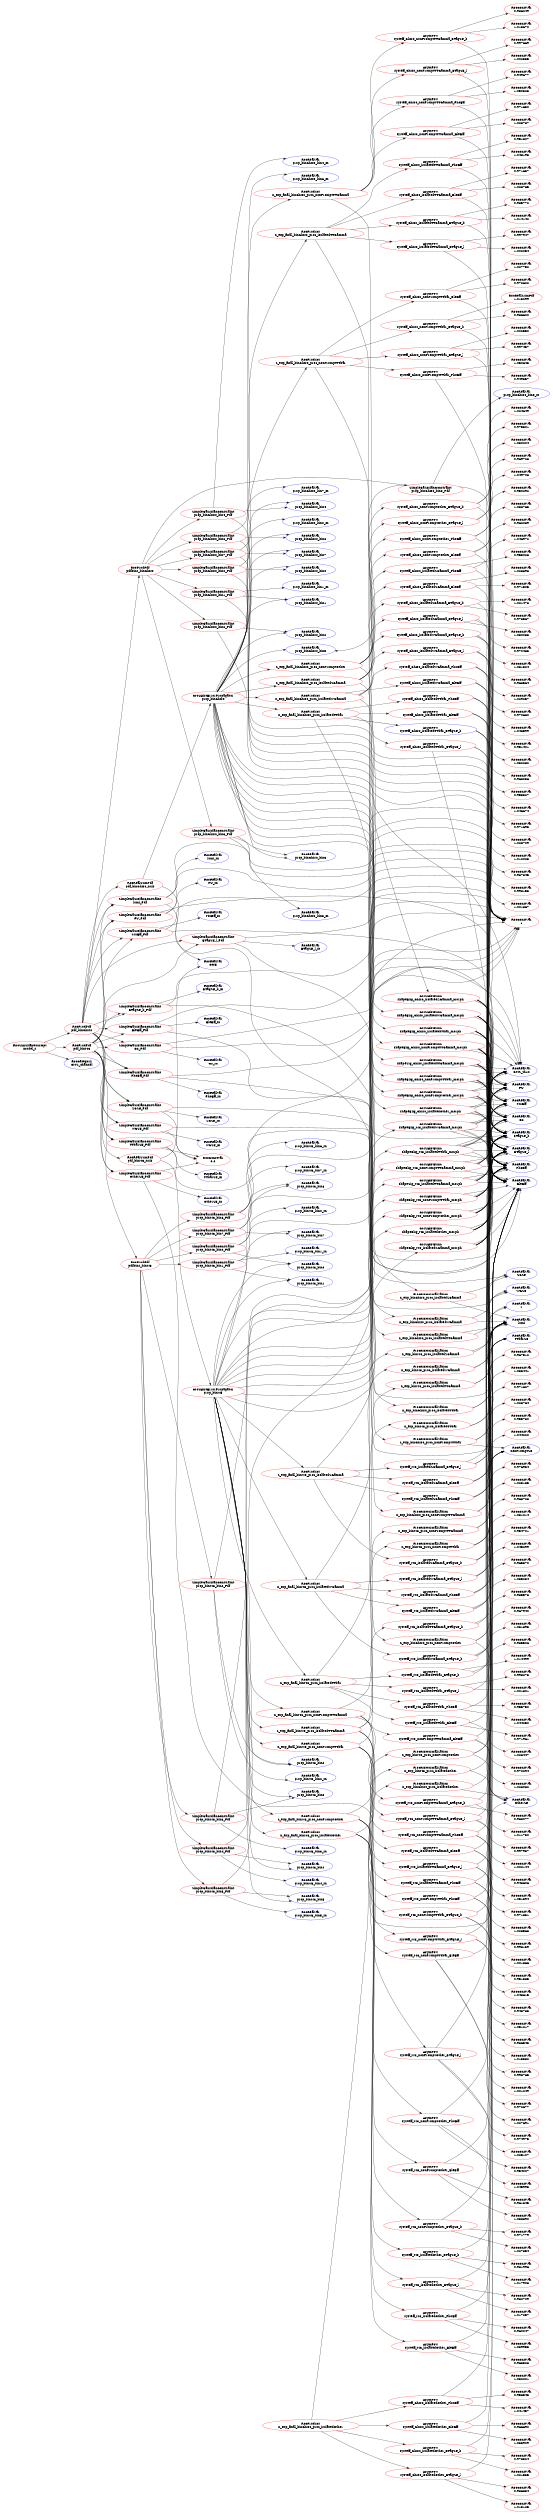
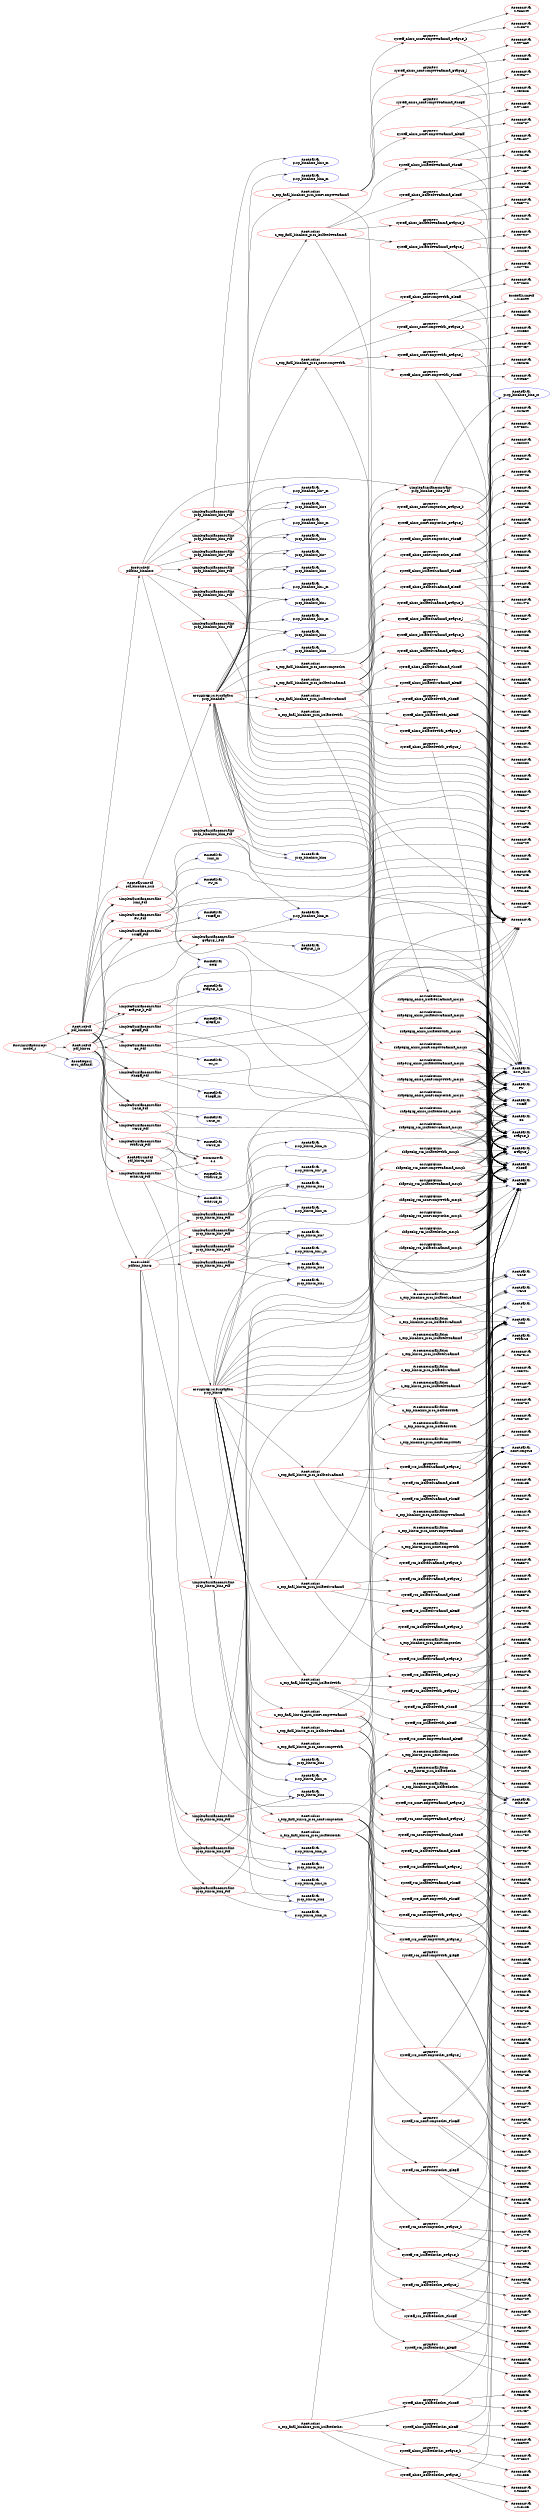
edge "SimpleGaussianConstraint prop_binChIso_bin5_Pdf" -> "RooRealVar prop_binChIso_bin5": reversed
node "RooRealVar prop_binChIso_bin2_In": added
node "AsymPow systeff_ChIso_isolatedTTbar_BTagSF_b": color blue -> red
edge "AsymPow systeff_ChIso_nonPromptOther_BTagSF_l" -> "RooRealVar BTagSF_l": added
edge "SimpleGaussianConstraint BTagSF_l_Pdf" -> "RooConstVar 1": now "SimpleGaussianConstraint BTagSF_l_Pdf" -> "RooRealVar prop_binChIso_bin3_In"
edge "RooProduct n_exp_final_binM3_proc_nonPromptTTbar" -> "AsymPow systeff_M3_nonPromptTTbar_EleEff": now "RooProduct n_exp_final_binM3_proc_nonPromptOther" -> "AsymPow systeff_M3_nonPromptTTbar_EleEff"
